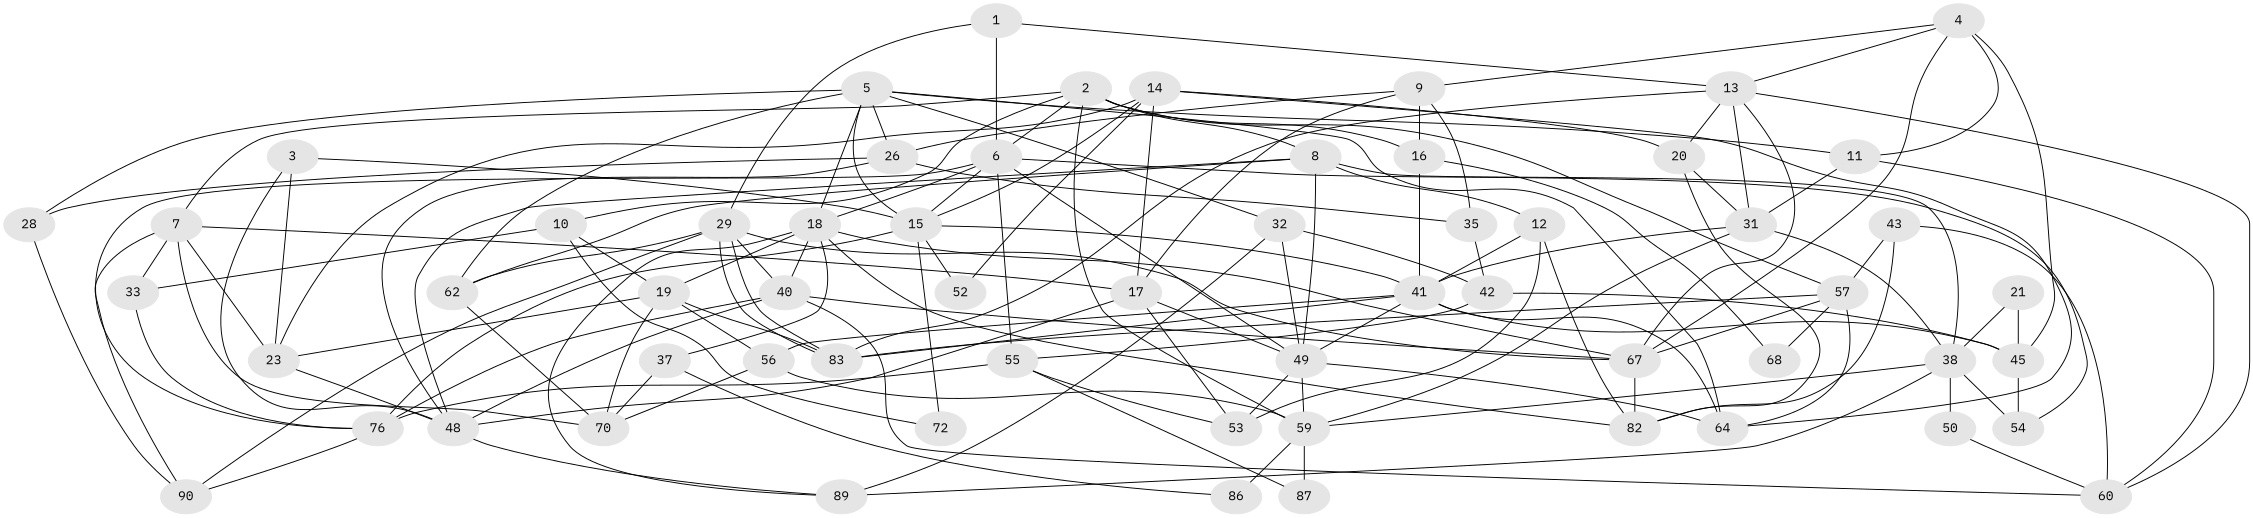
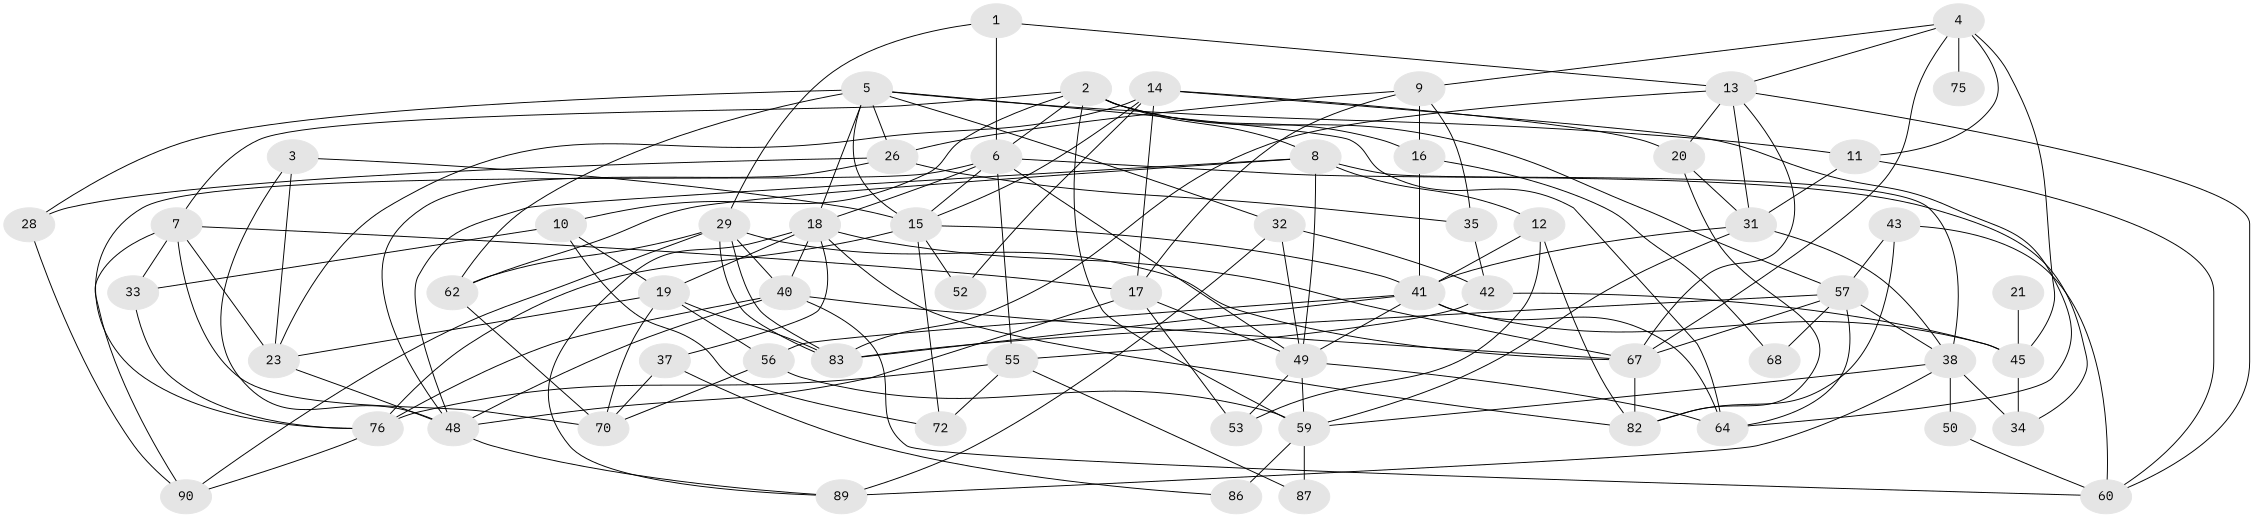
node "75": added
edge "21" -- "38": now "57" -- "38"
edge "55" -- "53": now "55" -- "72"
node "54": label "54" -> "34"
